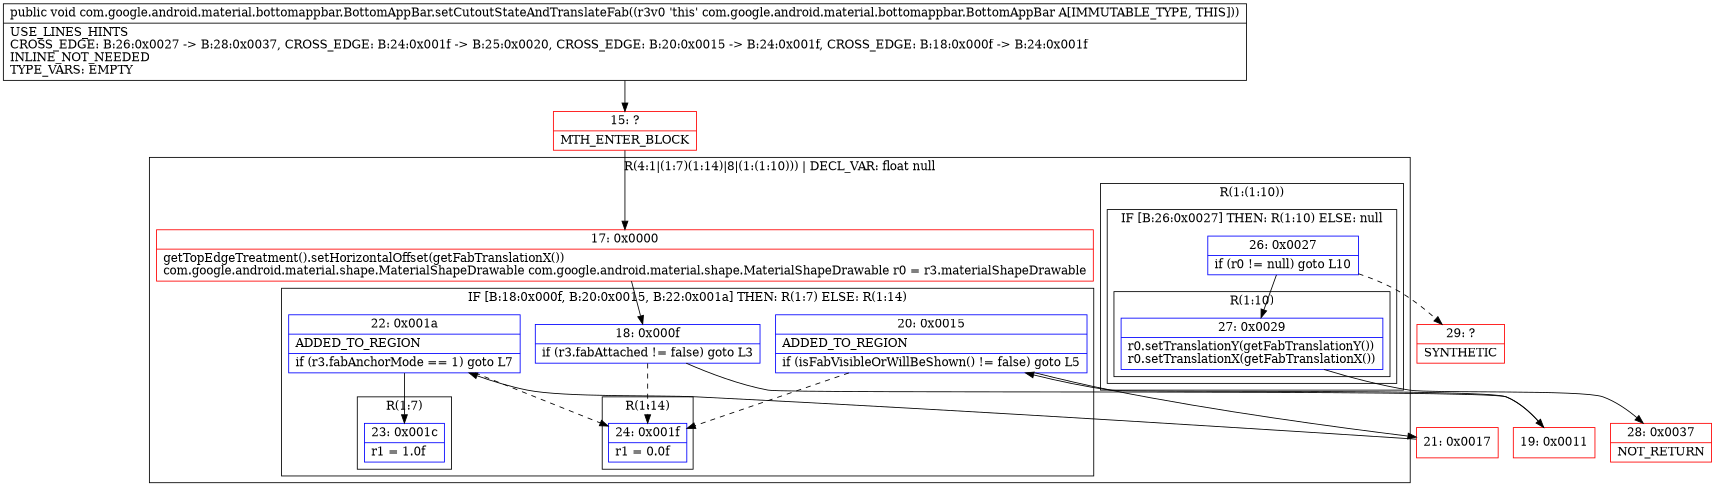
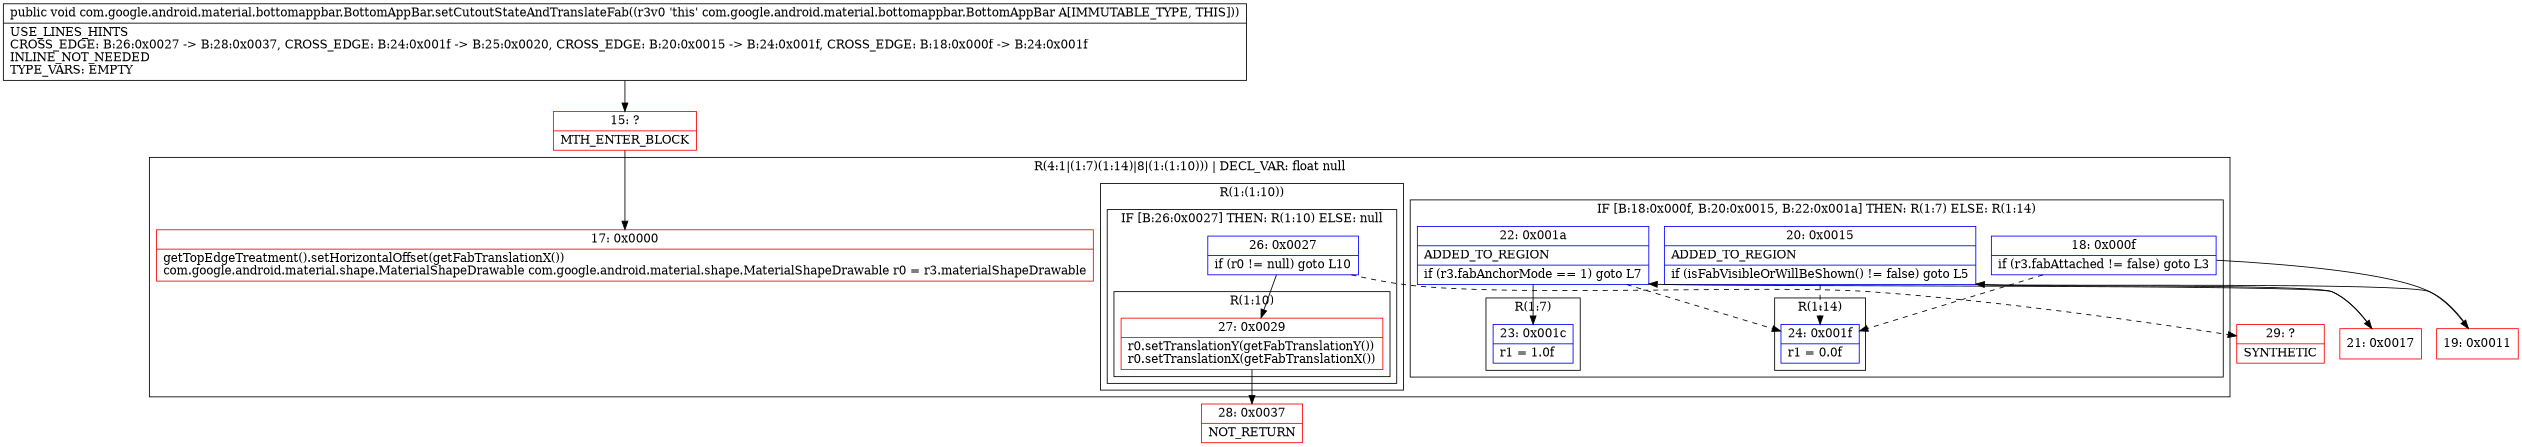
edge "17: 0x0000" -> "18: 0x000f": removed
node "27: 0x0029": color blue -> red
